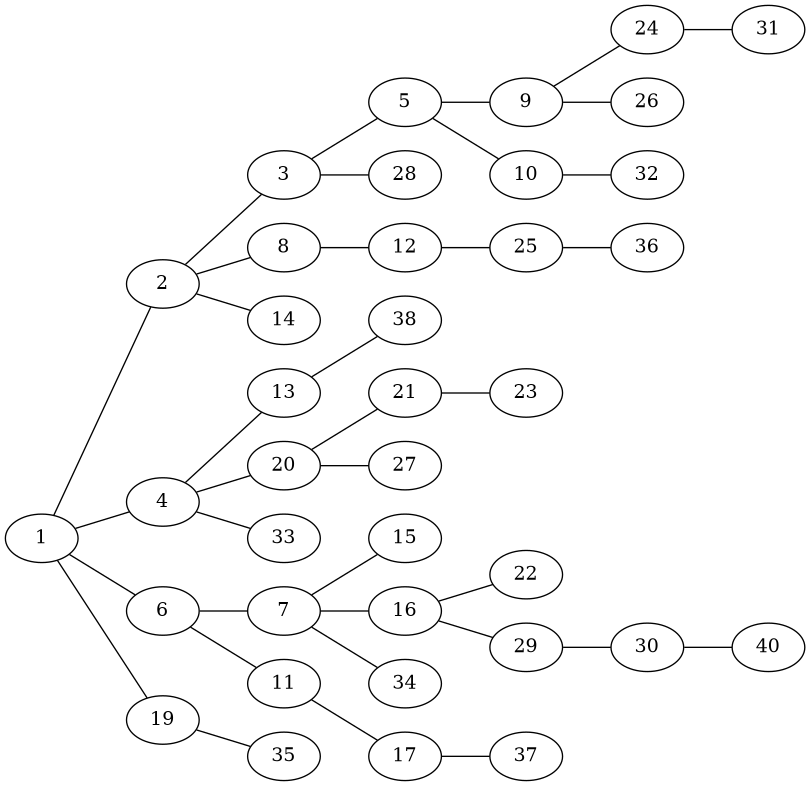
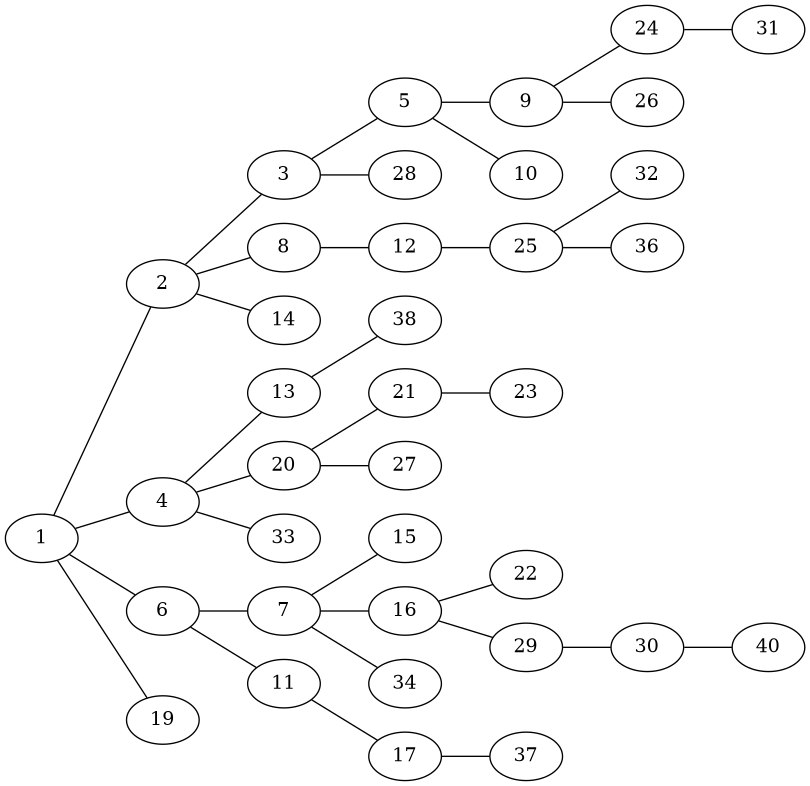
edge "10" -- "32": now "25" -- "32"
node "35": removed
